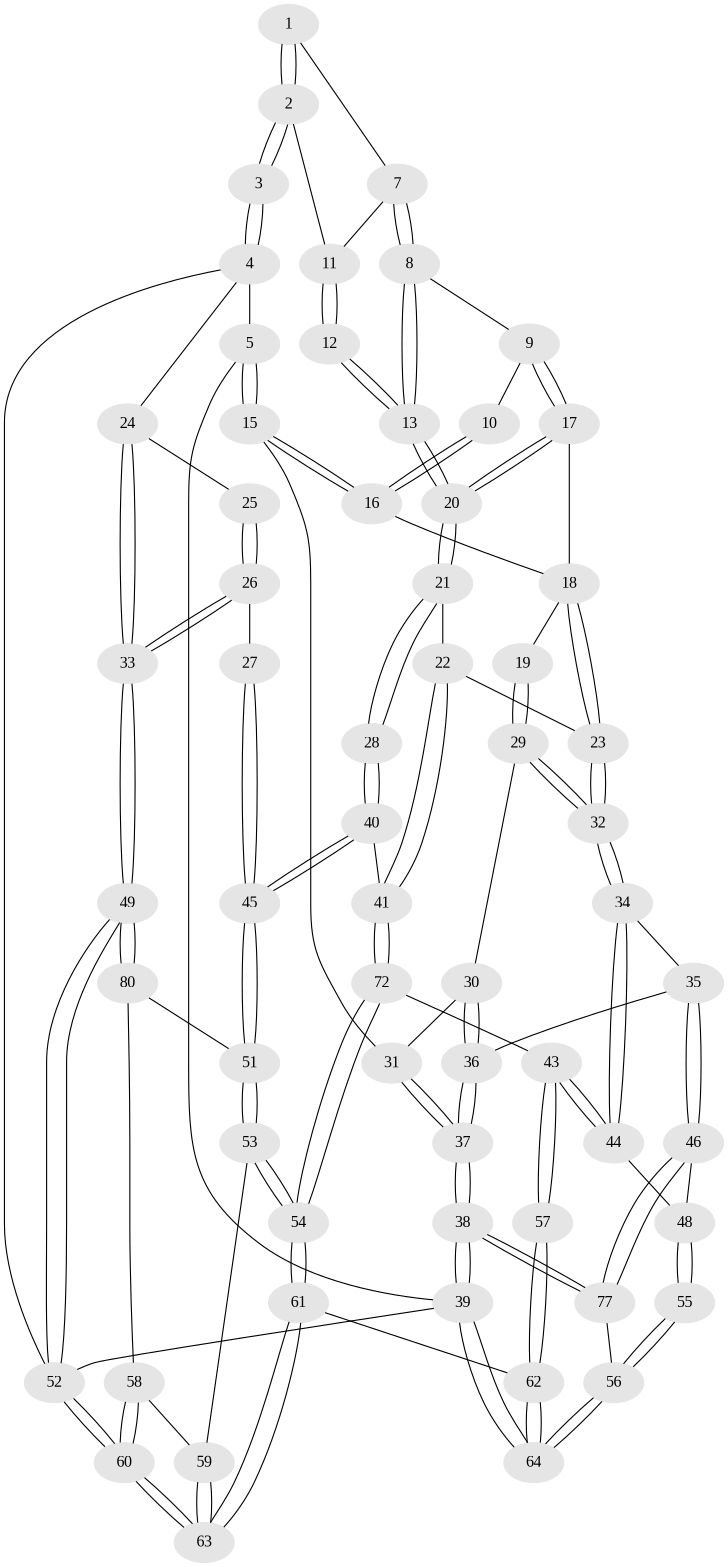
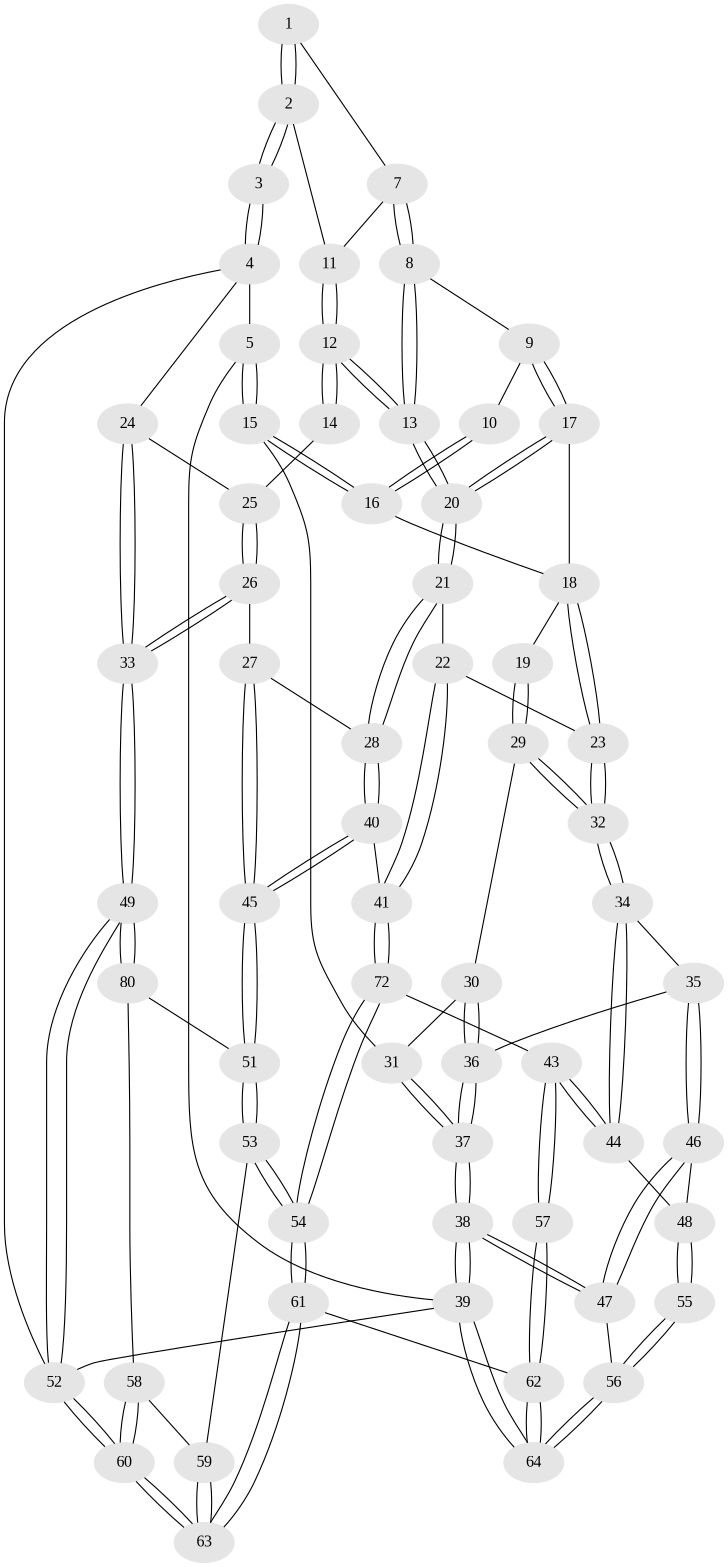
node "14": added
edge "27" -- "28": added
node "77": label "77" -> "47"
